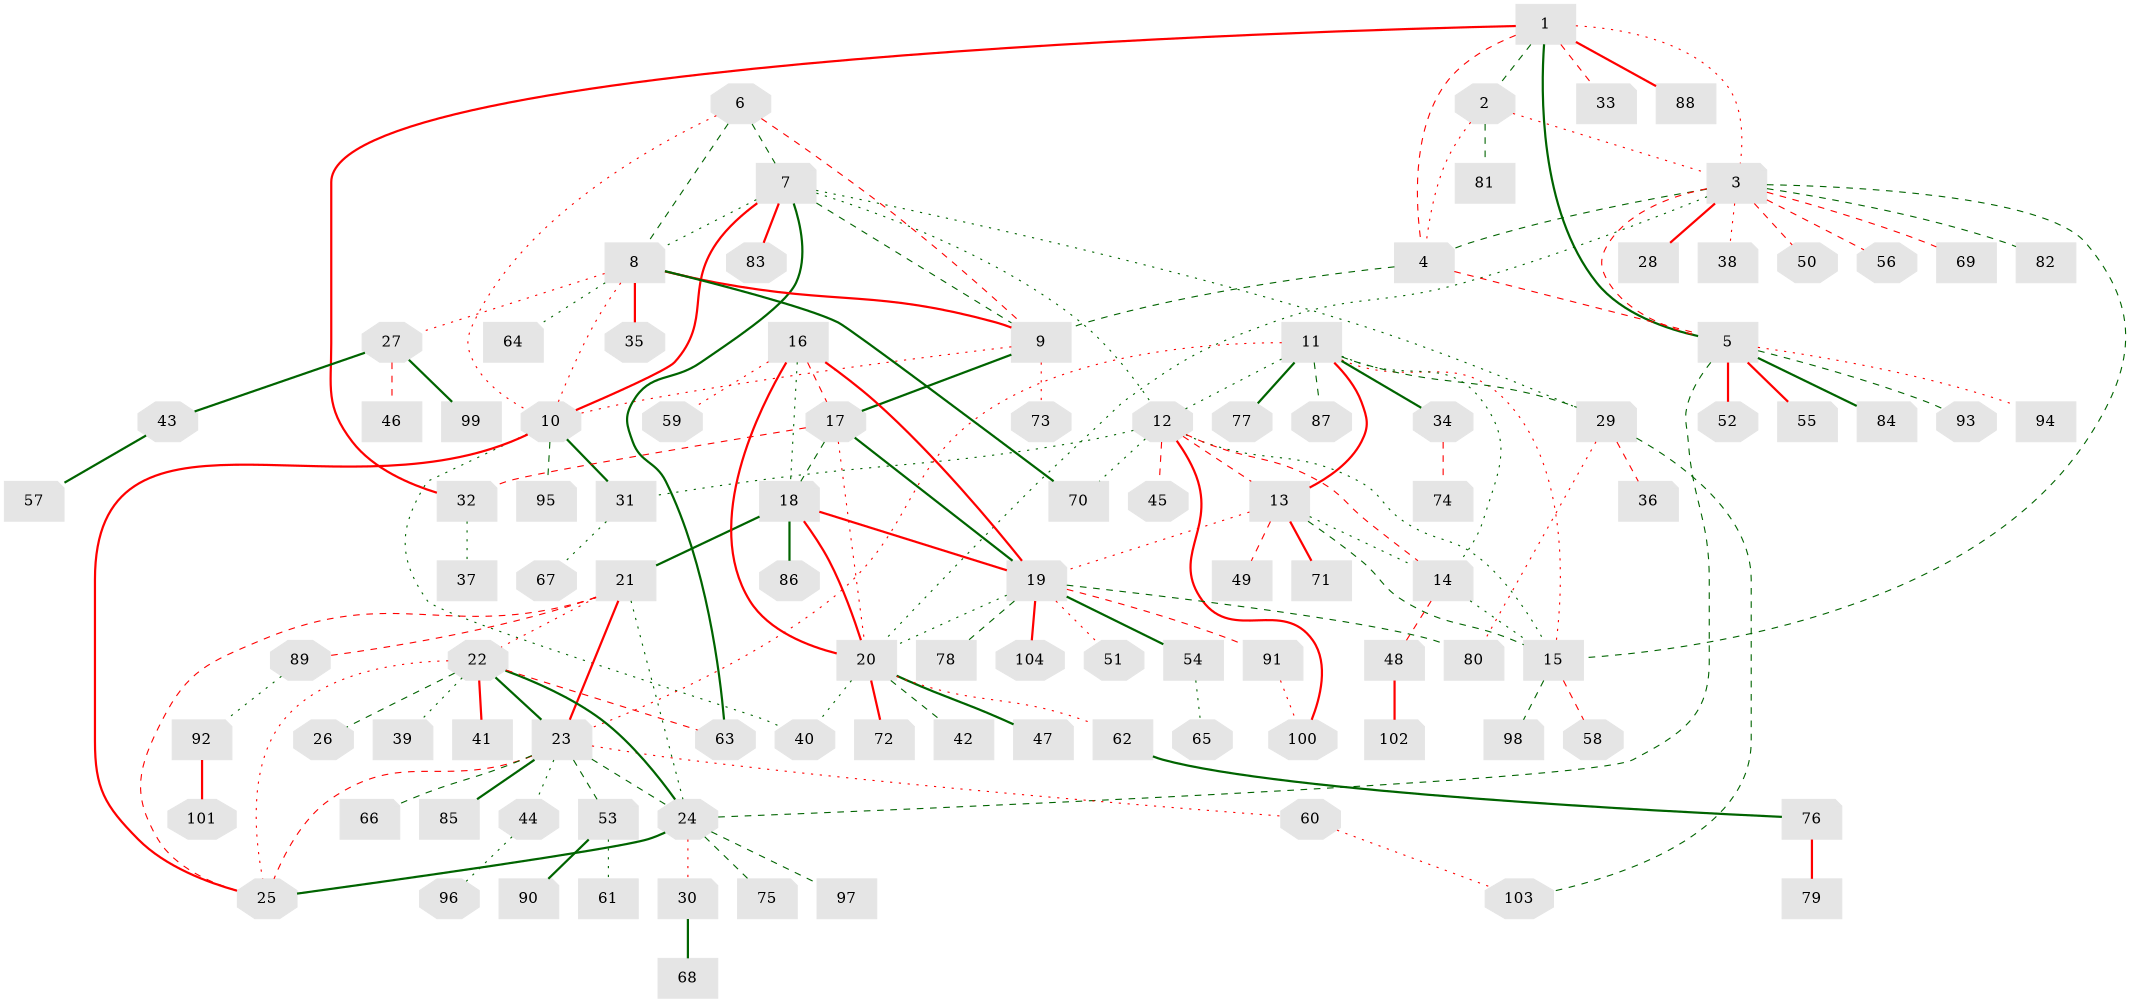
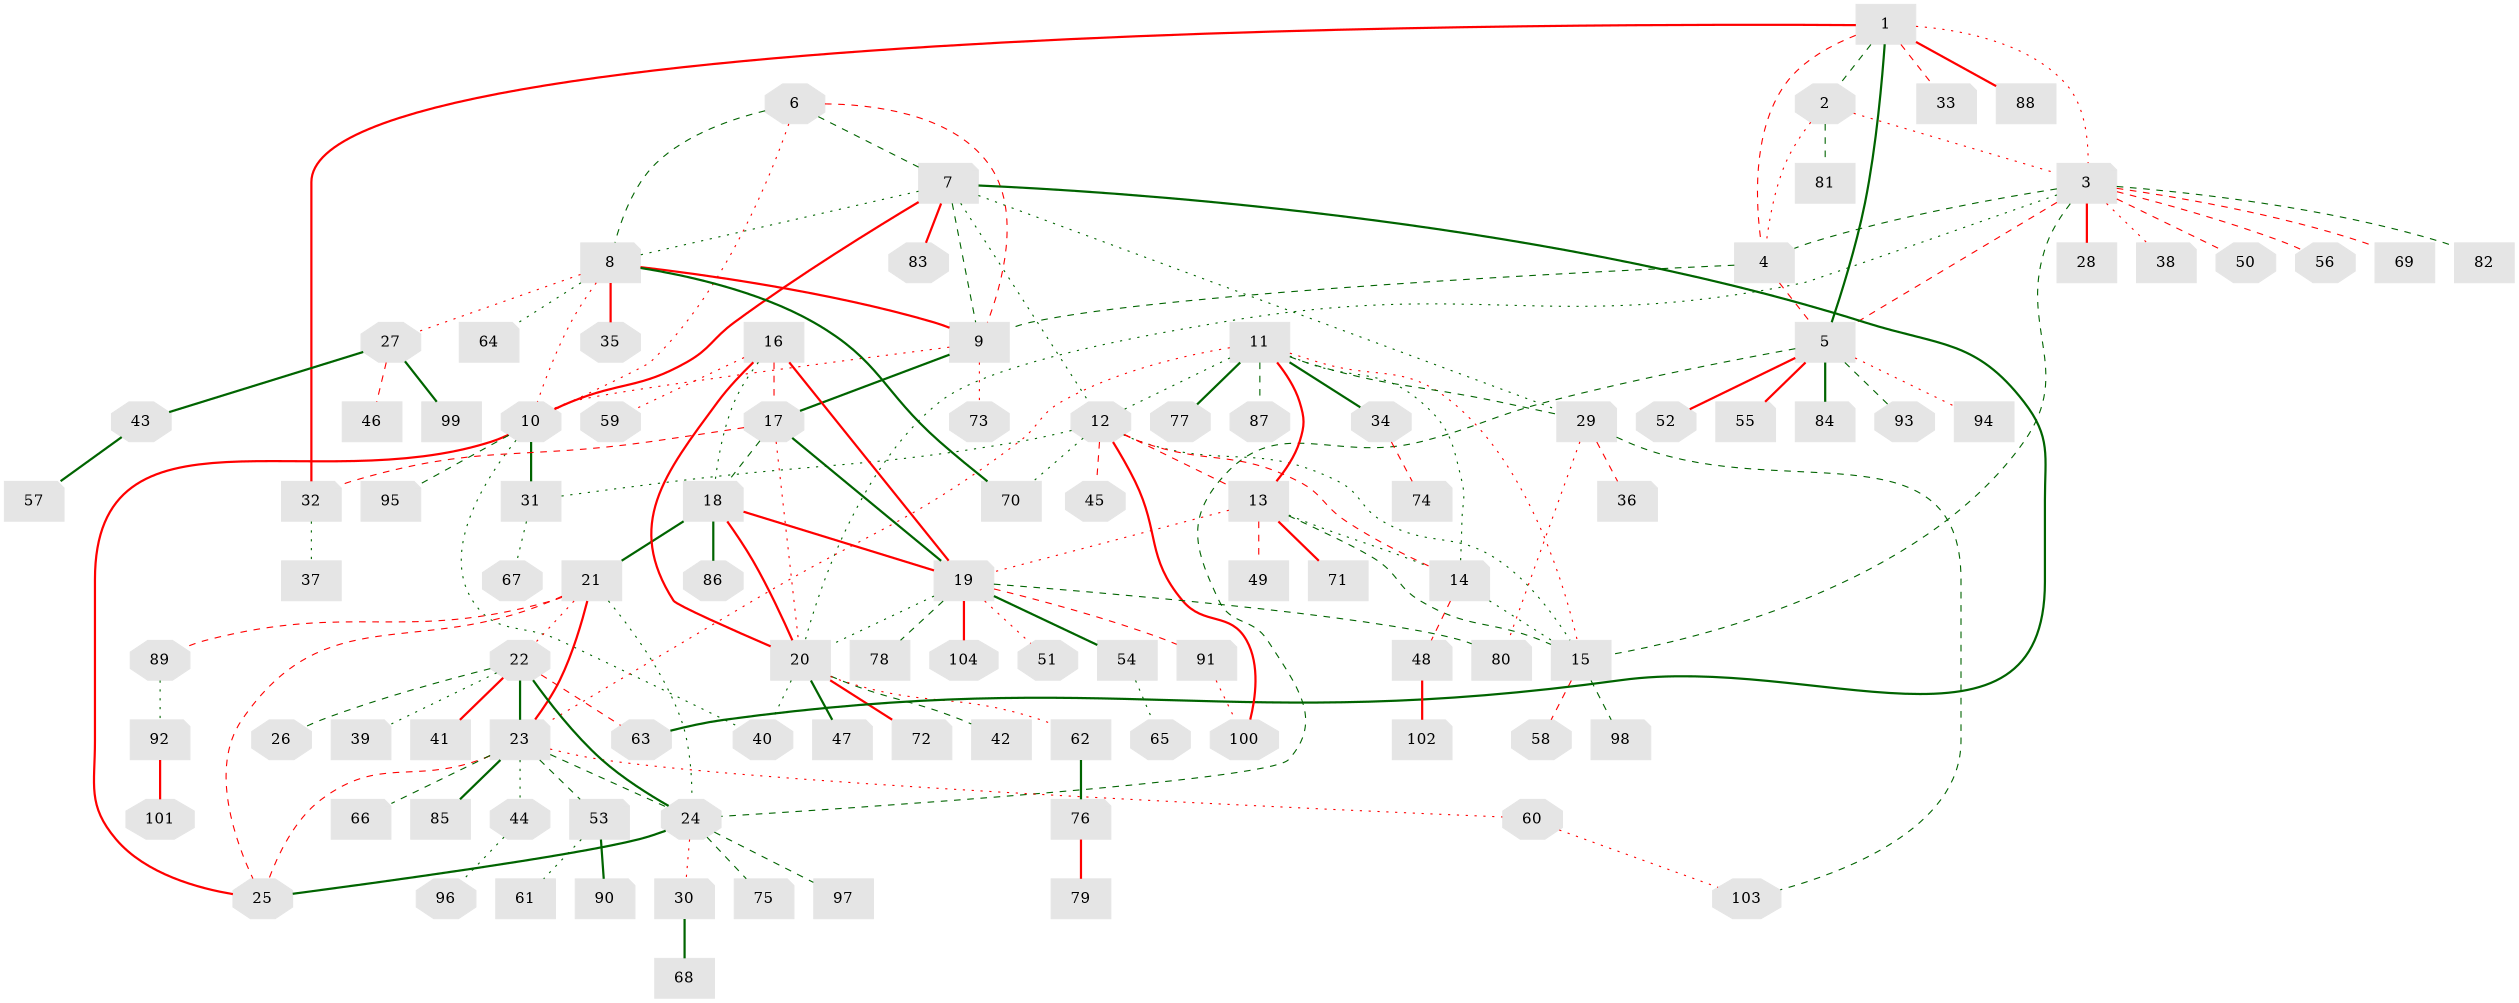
edge "22" -- "25": removed
